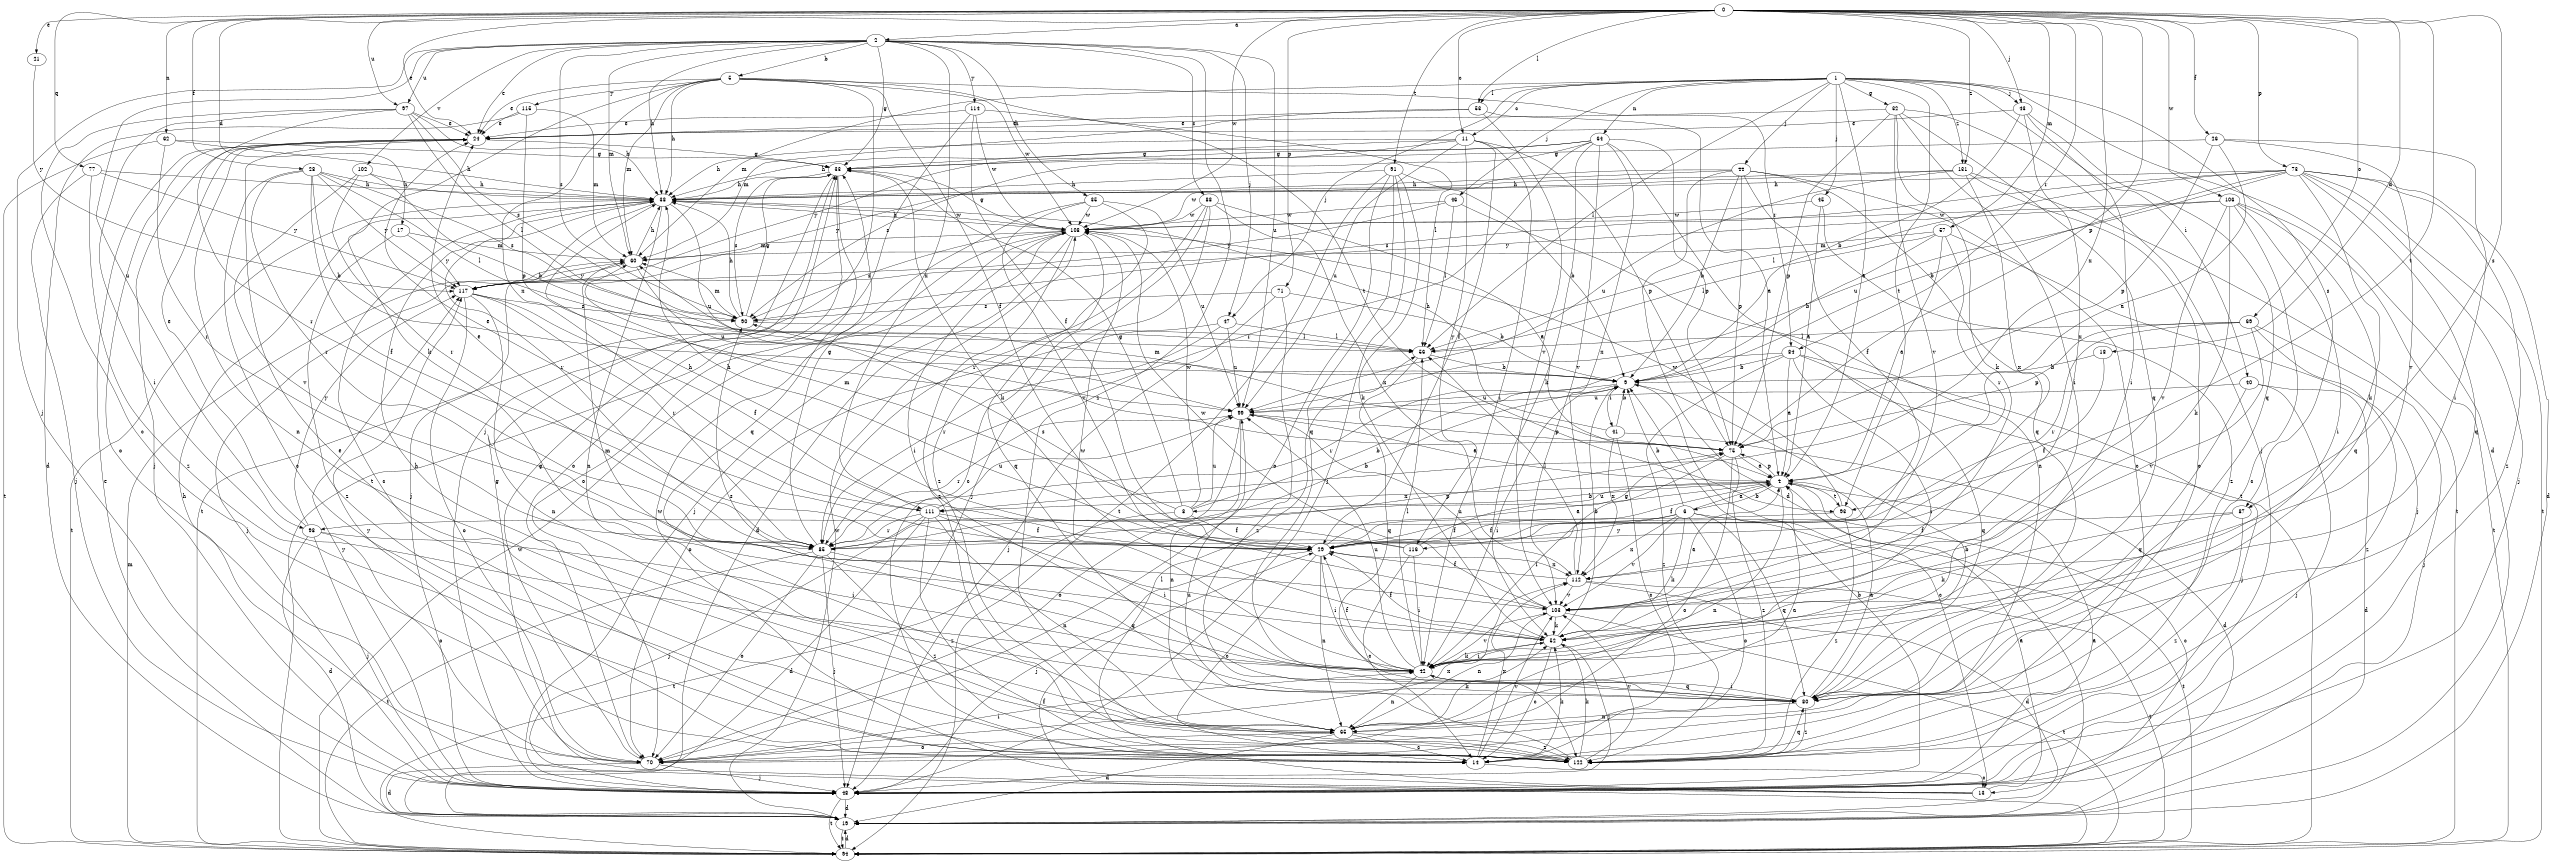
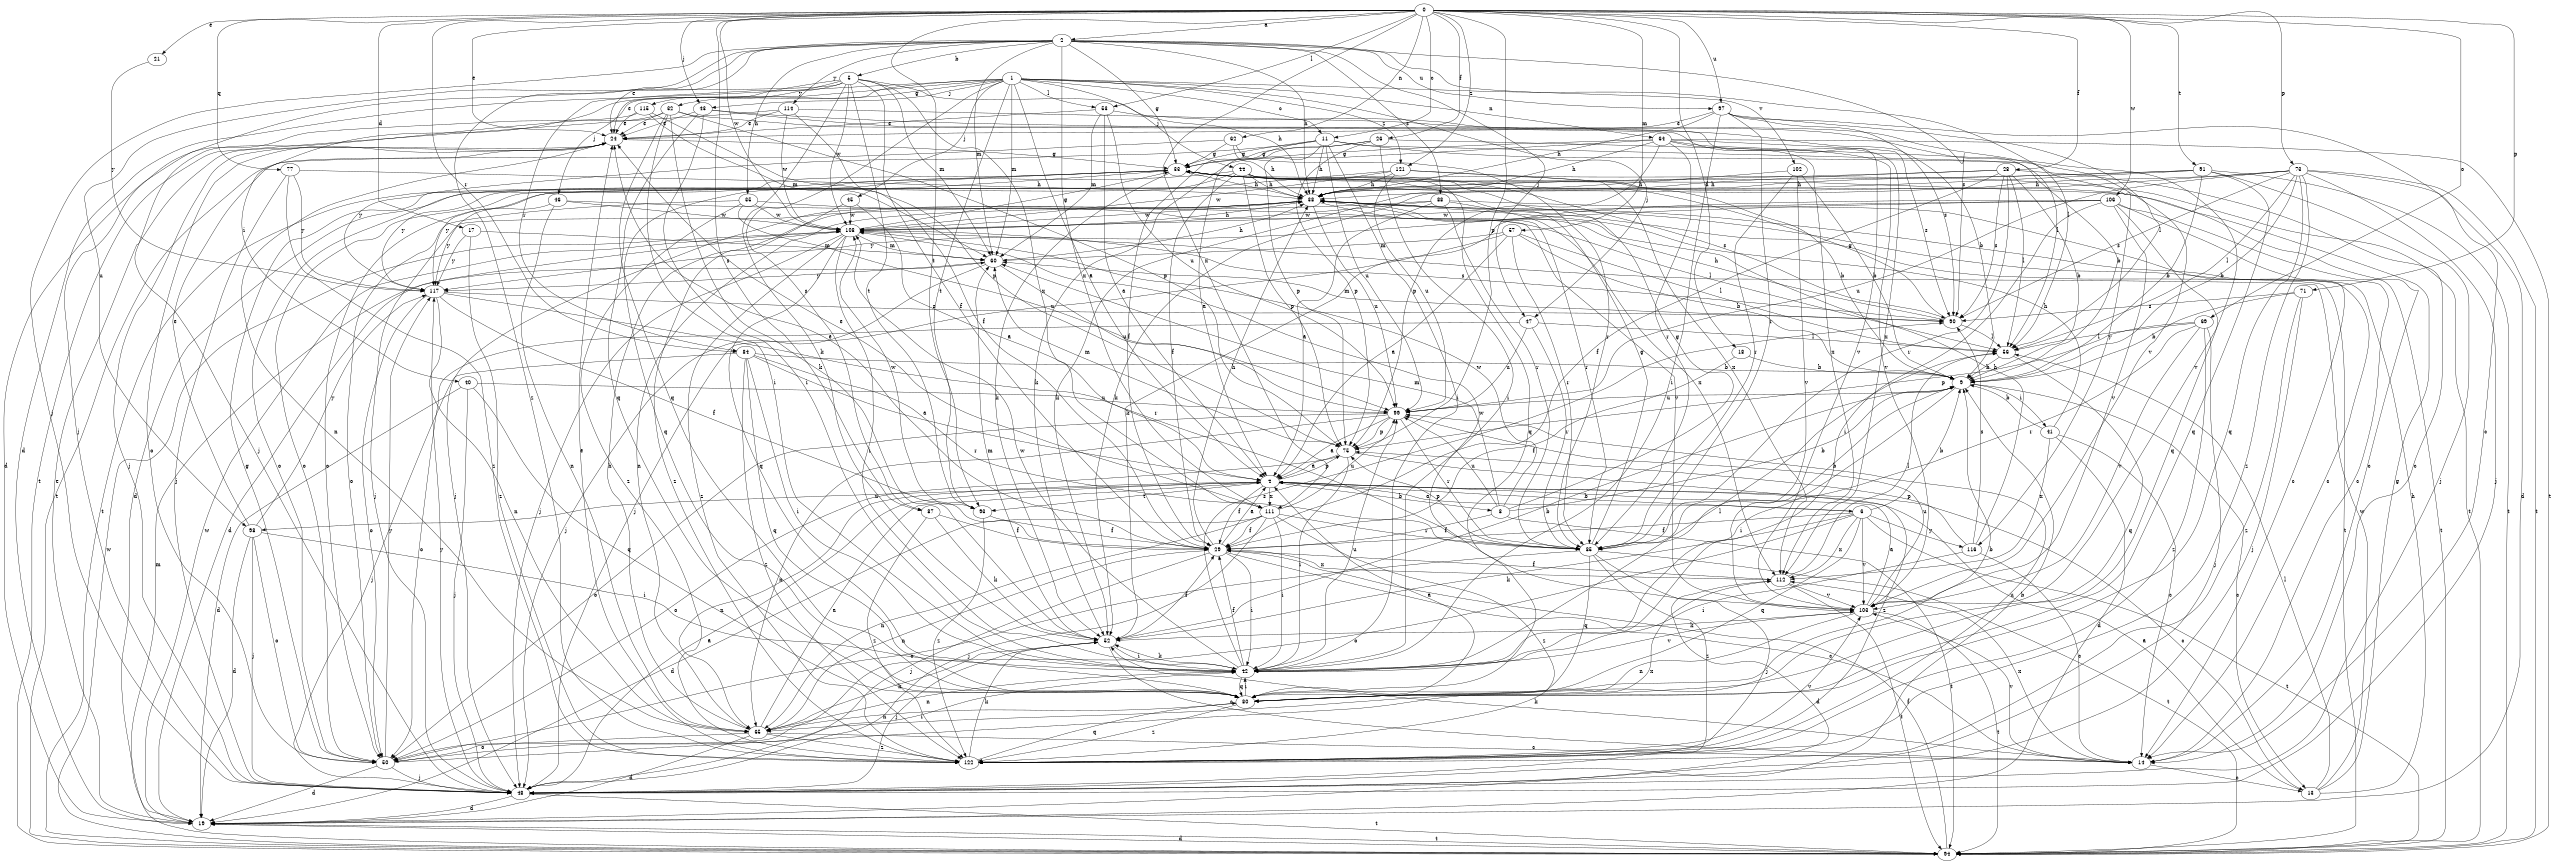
edge "2" -> "99": now "53" -> "99"
edge "11" -> "9": added, label "b"
node "131": label "131" -> "121"
edge "116" -> "75": label "g" -> "p"
node "70": label "70" -> "50"
